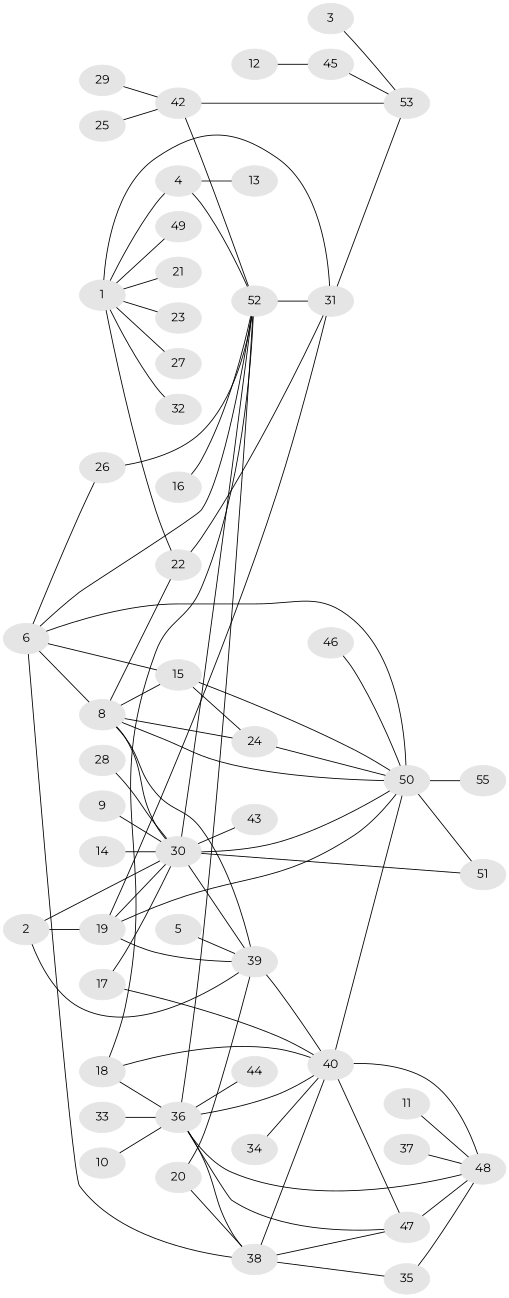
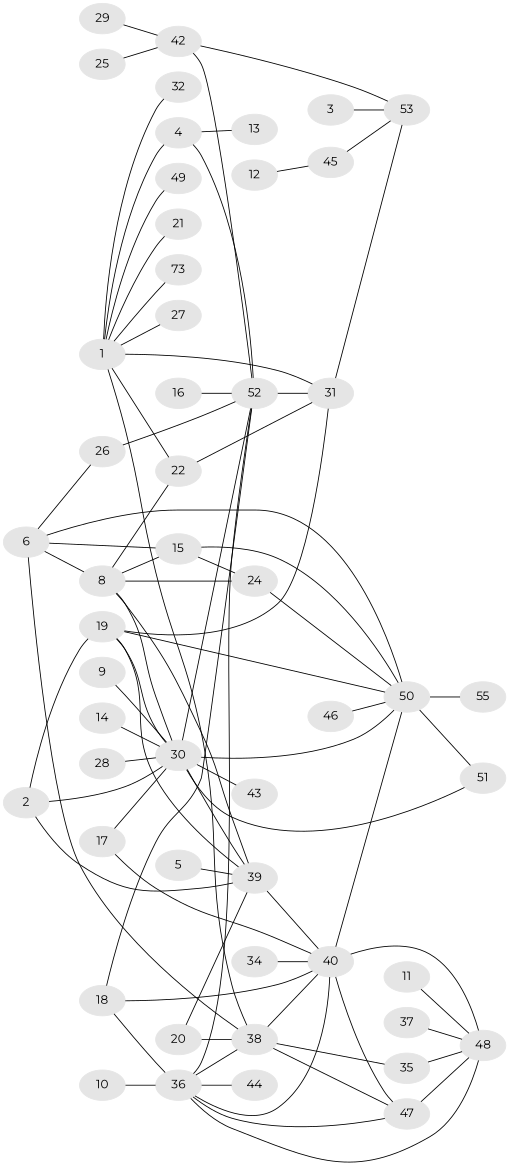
node "23": label "23" -> "73"
edge "52" -- "6": removed
edge "1" -- "38": added
edge "8" -- "50": removed
node "33": removed
